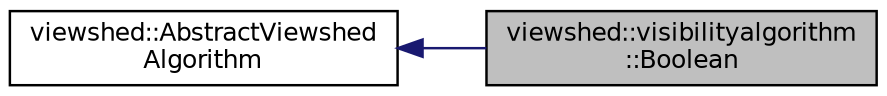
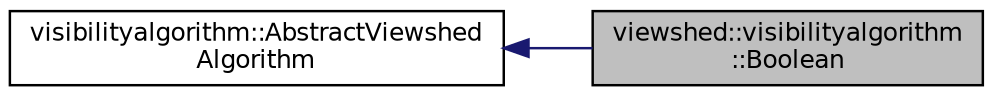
node "viewshed::AbstractViewshed Algorithm": label "viewshed::AbstractViewshed Algorithm" -> "visibilityalgorithm::AbstractViewshed Algorithm"
